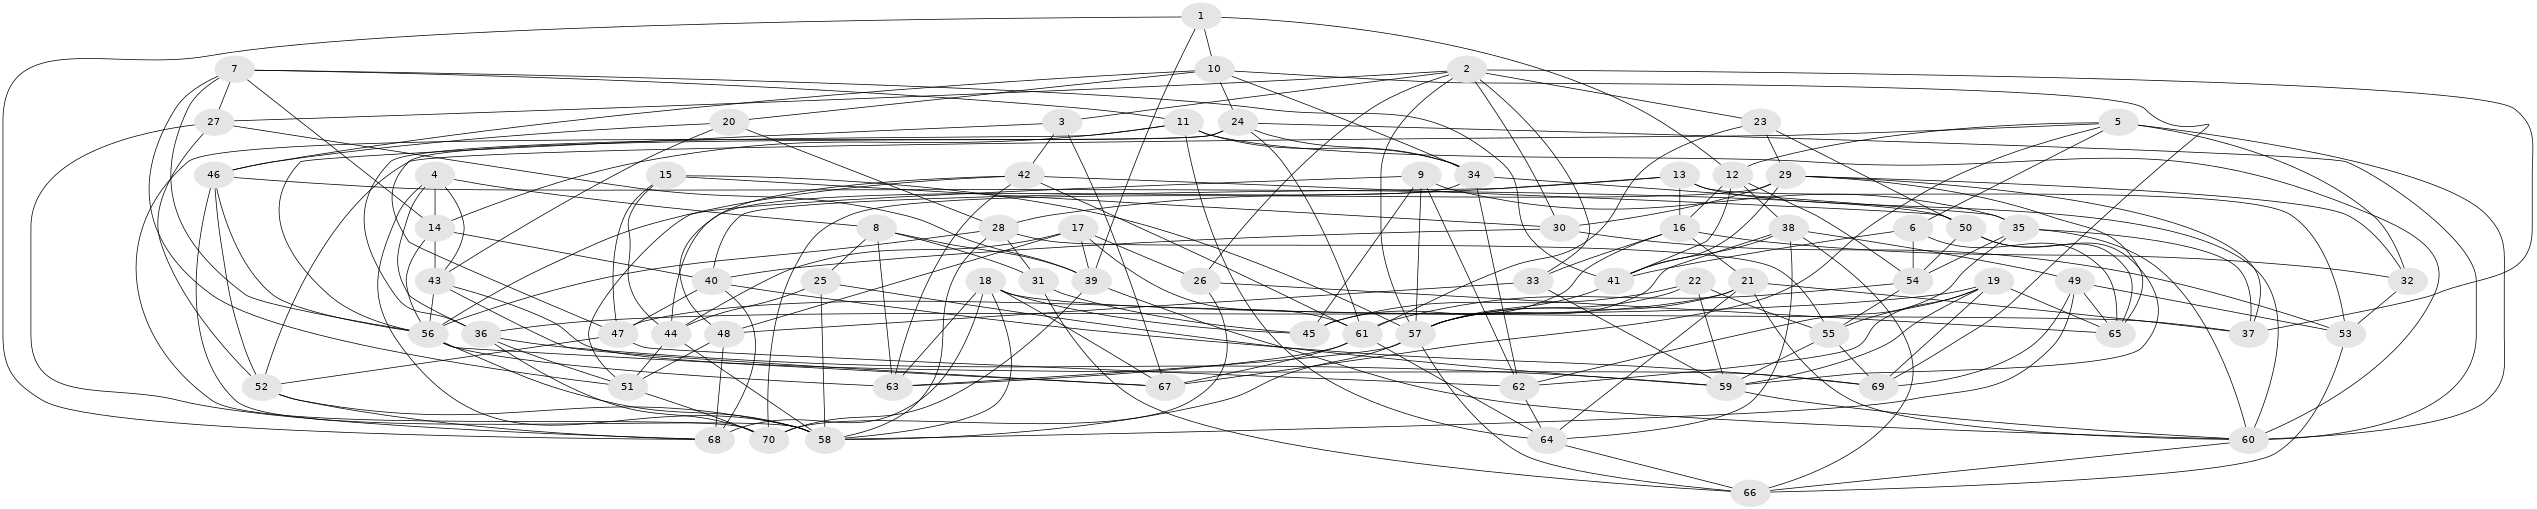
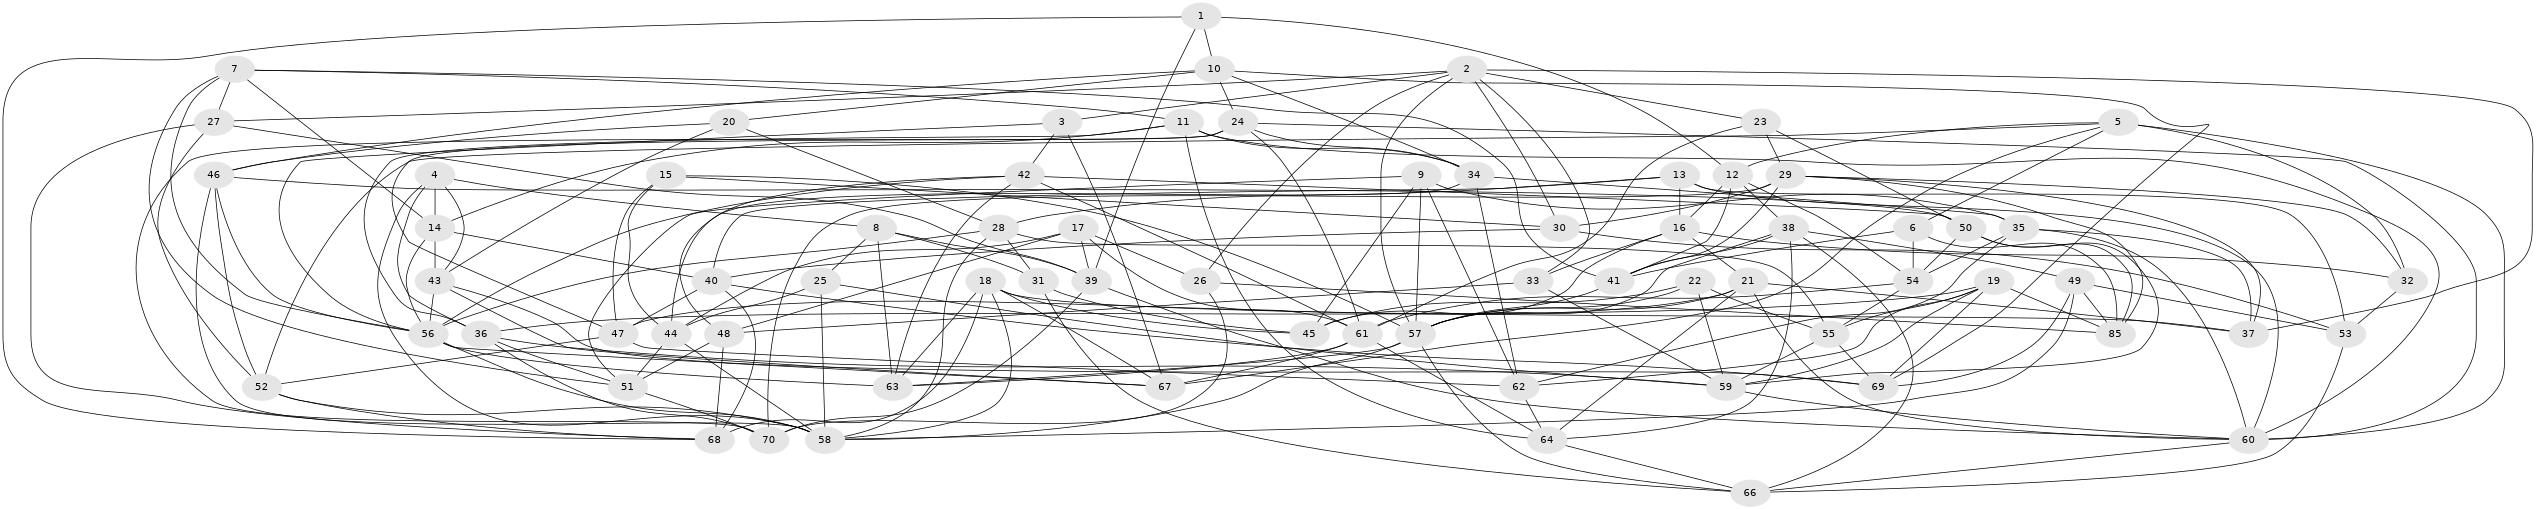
node "65": label "65" -> "85"
